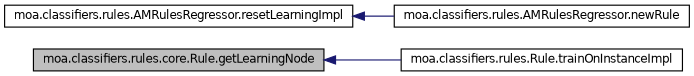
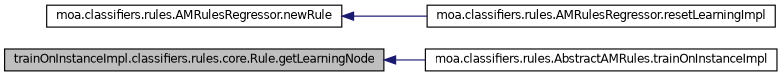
edge "moa.classifiers.rules.AMRulesRegressor.newRule" -> "moa.classifiers.rules.AMRulesRegressor.resetLearningImpl": reversed
node "moa.classifiers.rules.core.Rule.getLearningNode": label "moa.classifiers.rules.core.Rule.getLearningNode" -> "trainOnInstanceImpl.classifiers.rules.core.Rule.getLearningNode"
node "moa.classifiers.rules.Rule.trainOnInstanceImpl": label "moa.classifiers.rules.Rule.trainOnInstanceImpl" -> "moa.classifiers.rules.AbstractAMRules.trainOnInstanceImpl"
